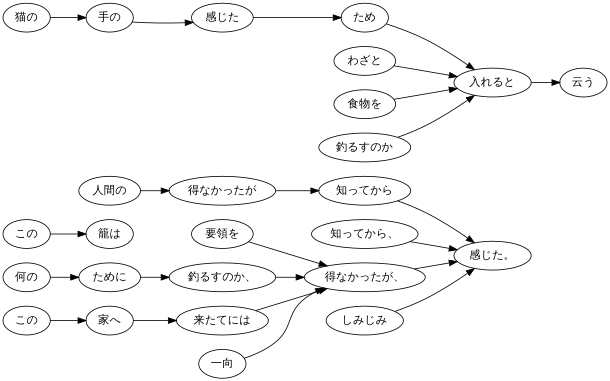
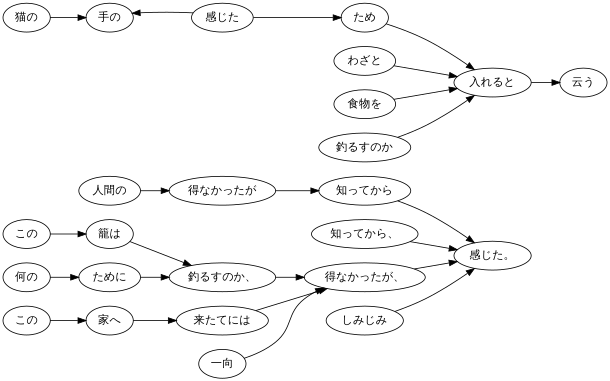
edge "手の" -> "感じた": reversed
node "要領を": removed
edge "籠は" -> "釣るすのか、": added
